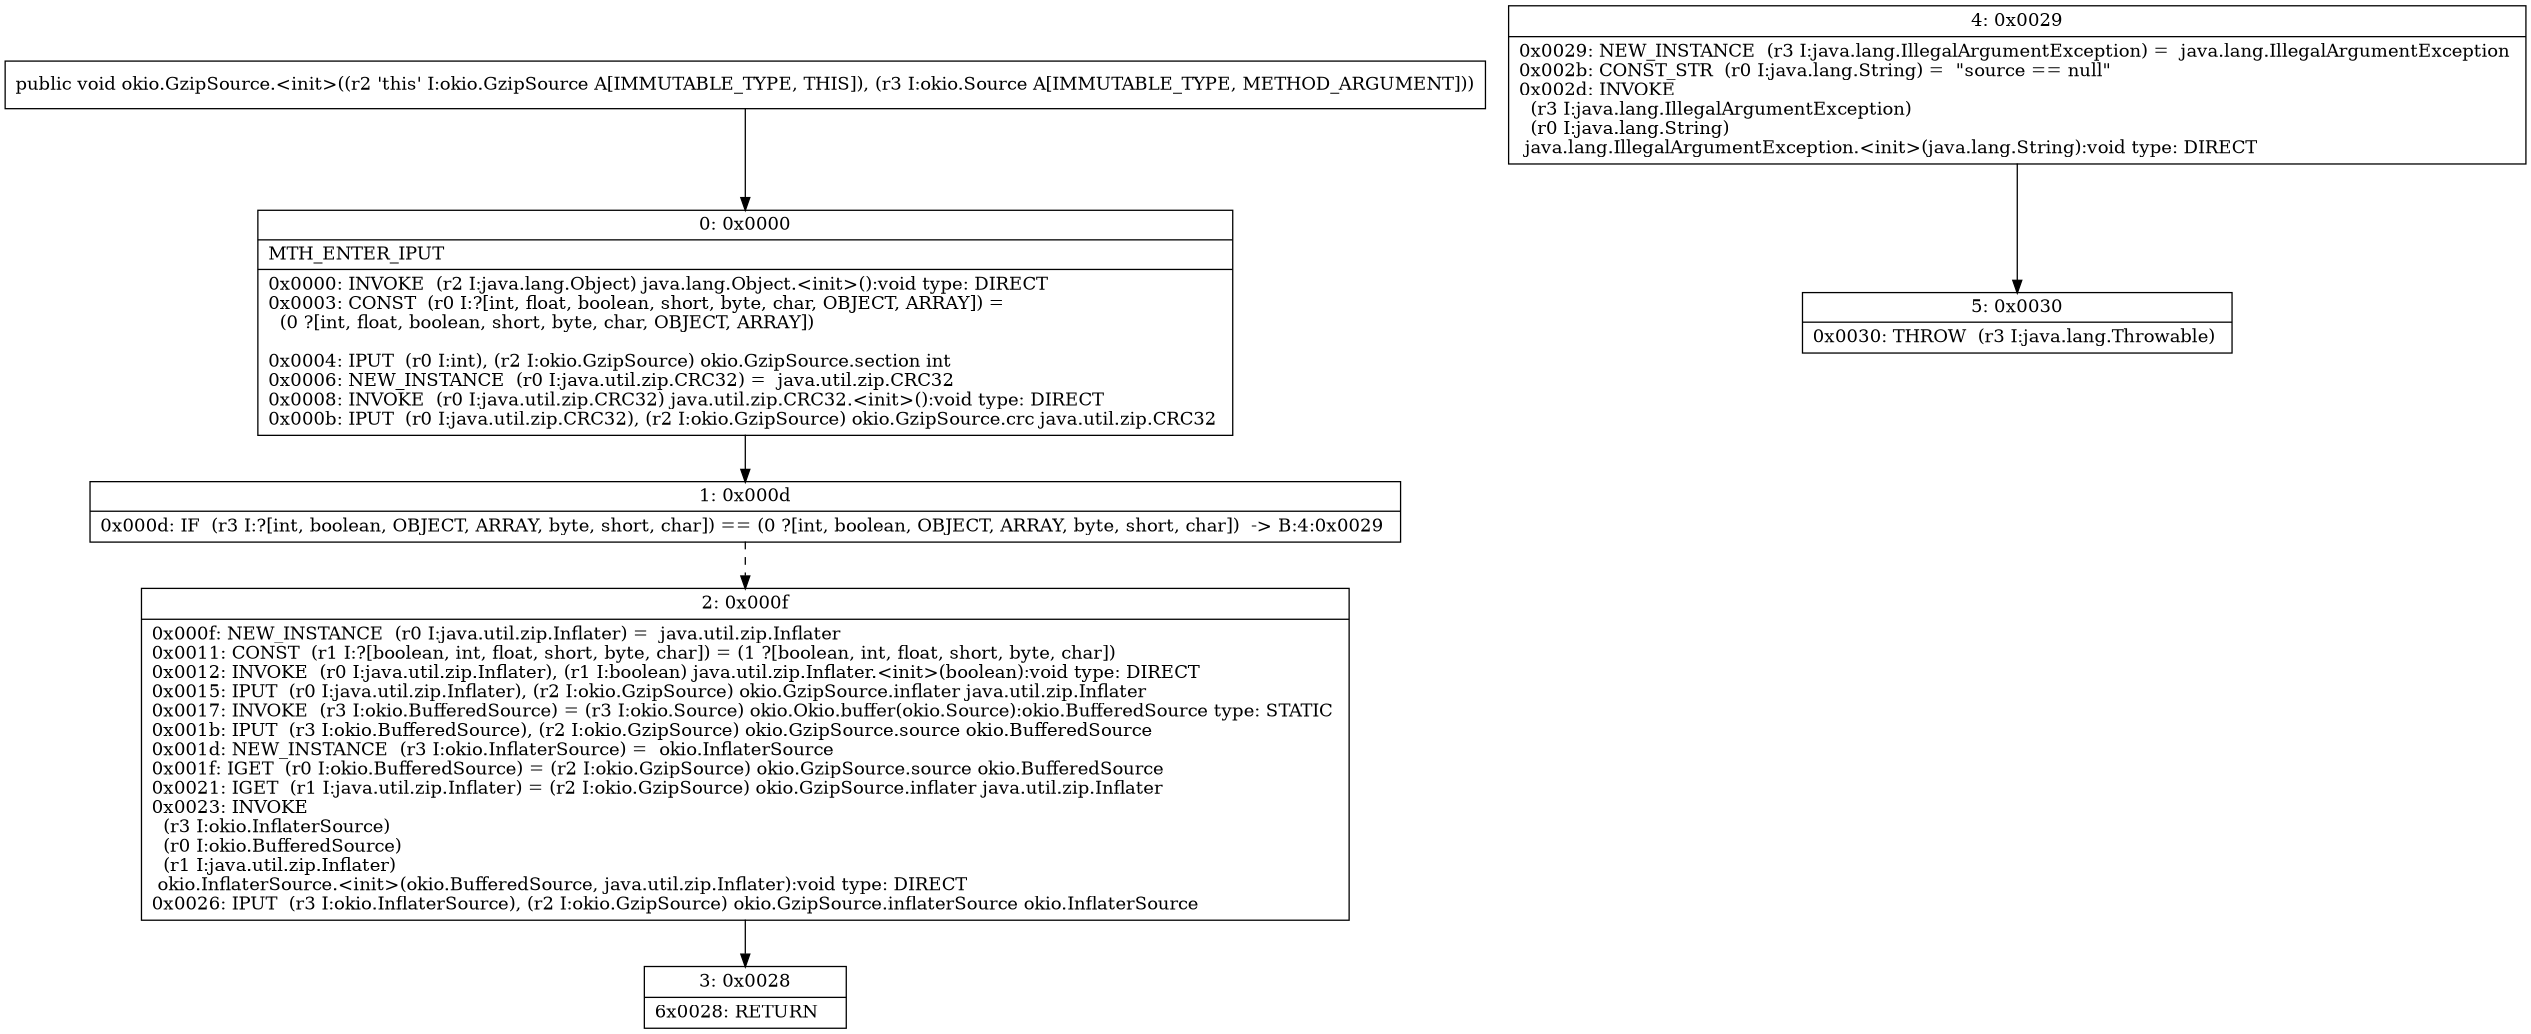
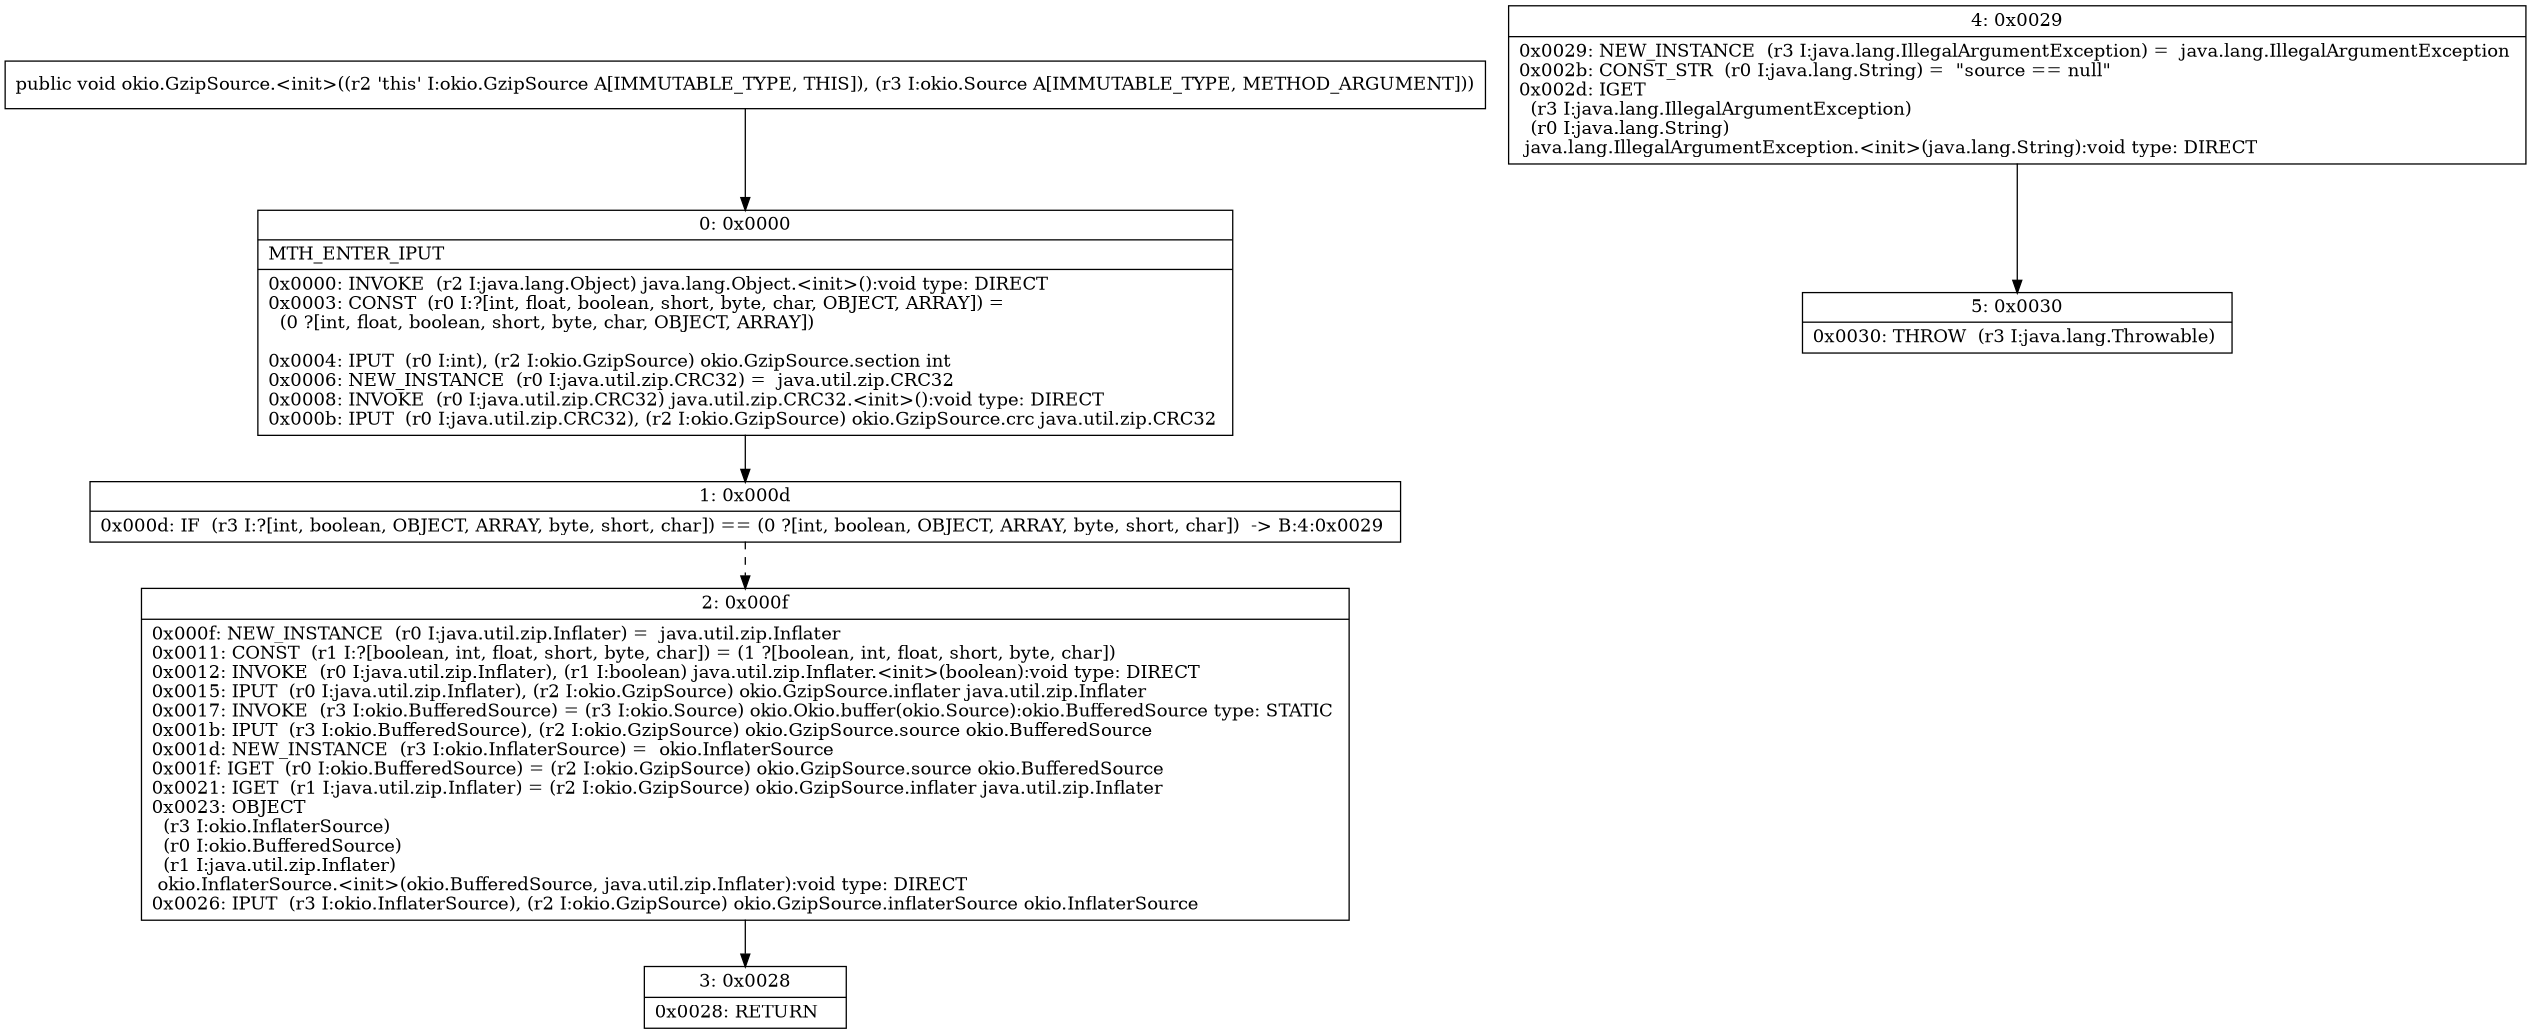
node "4: 0x0029": text "0x002d: INVOKE" -> "0x002d: IGET"
node "2: 0x000f": text "0x0023: INVOKE" -> "0x0023: OBJECT"
node "3: 0x0028": text "6x0028: RETURN" -> "0x0028: RETURN"
